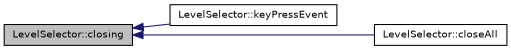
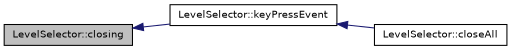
edge "LevelSelector::closeAll" -> "LevelSelector::closing": now "LevelSelector::closeAll" -> "LevelSelector::keyPressEvent"
